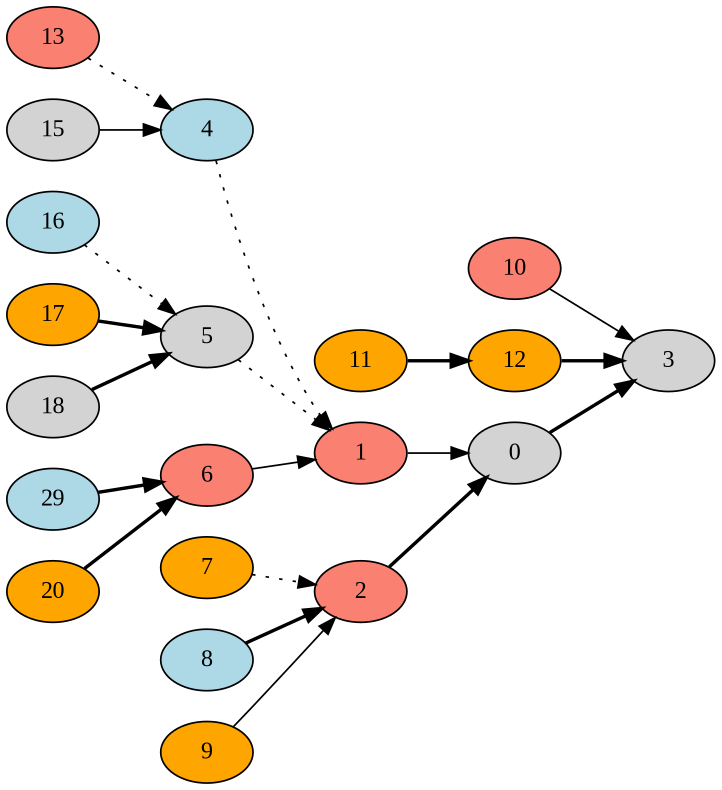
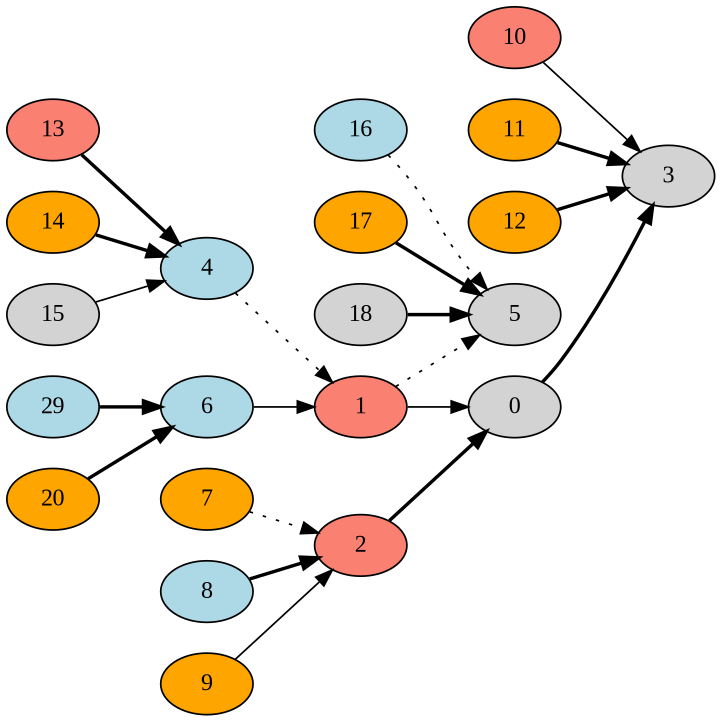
edge "13" -> "4": style dotted -> bold
node "14": added
edge "11" -> "12": now "11" -> "3"
edge "5" -> "1": reversed
node "6": fillcolor salmon -> lightblue
